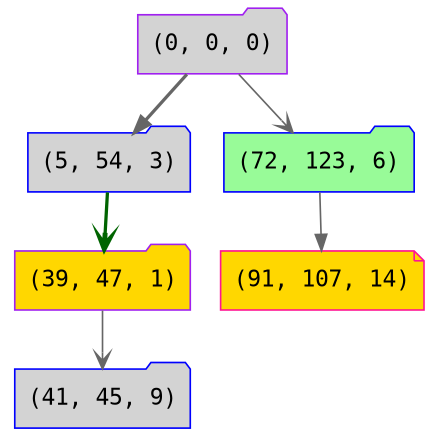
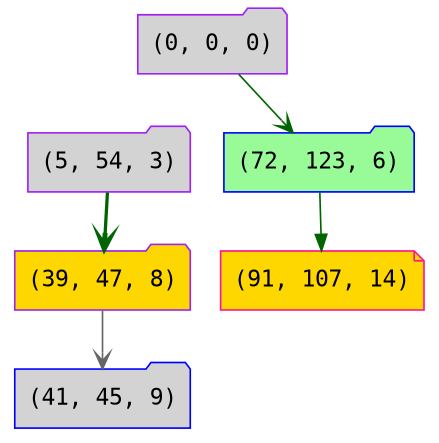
edge "(0, 0, 0)" -> "(5, 54, 3)": removed
edge "(0, 0, 0)" -> "(72, 123, 6)": color gray40 -> darkgreen
node "(5, 54, 3)": color blue -> purple
edge "(72, 123, 6)" -> "(91, 107, 14)": color gray40 -> darkgreen
node "(39, 47, 1)": label "(39, 47, 1)" -> "(39, 47, 8)"
